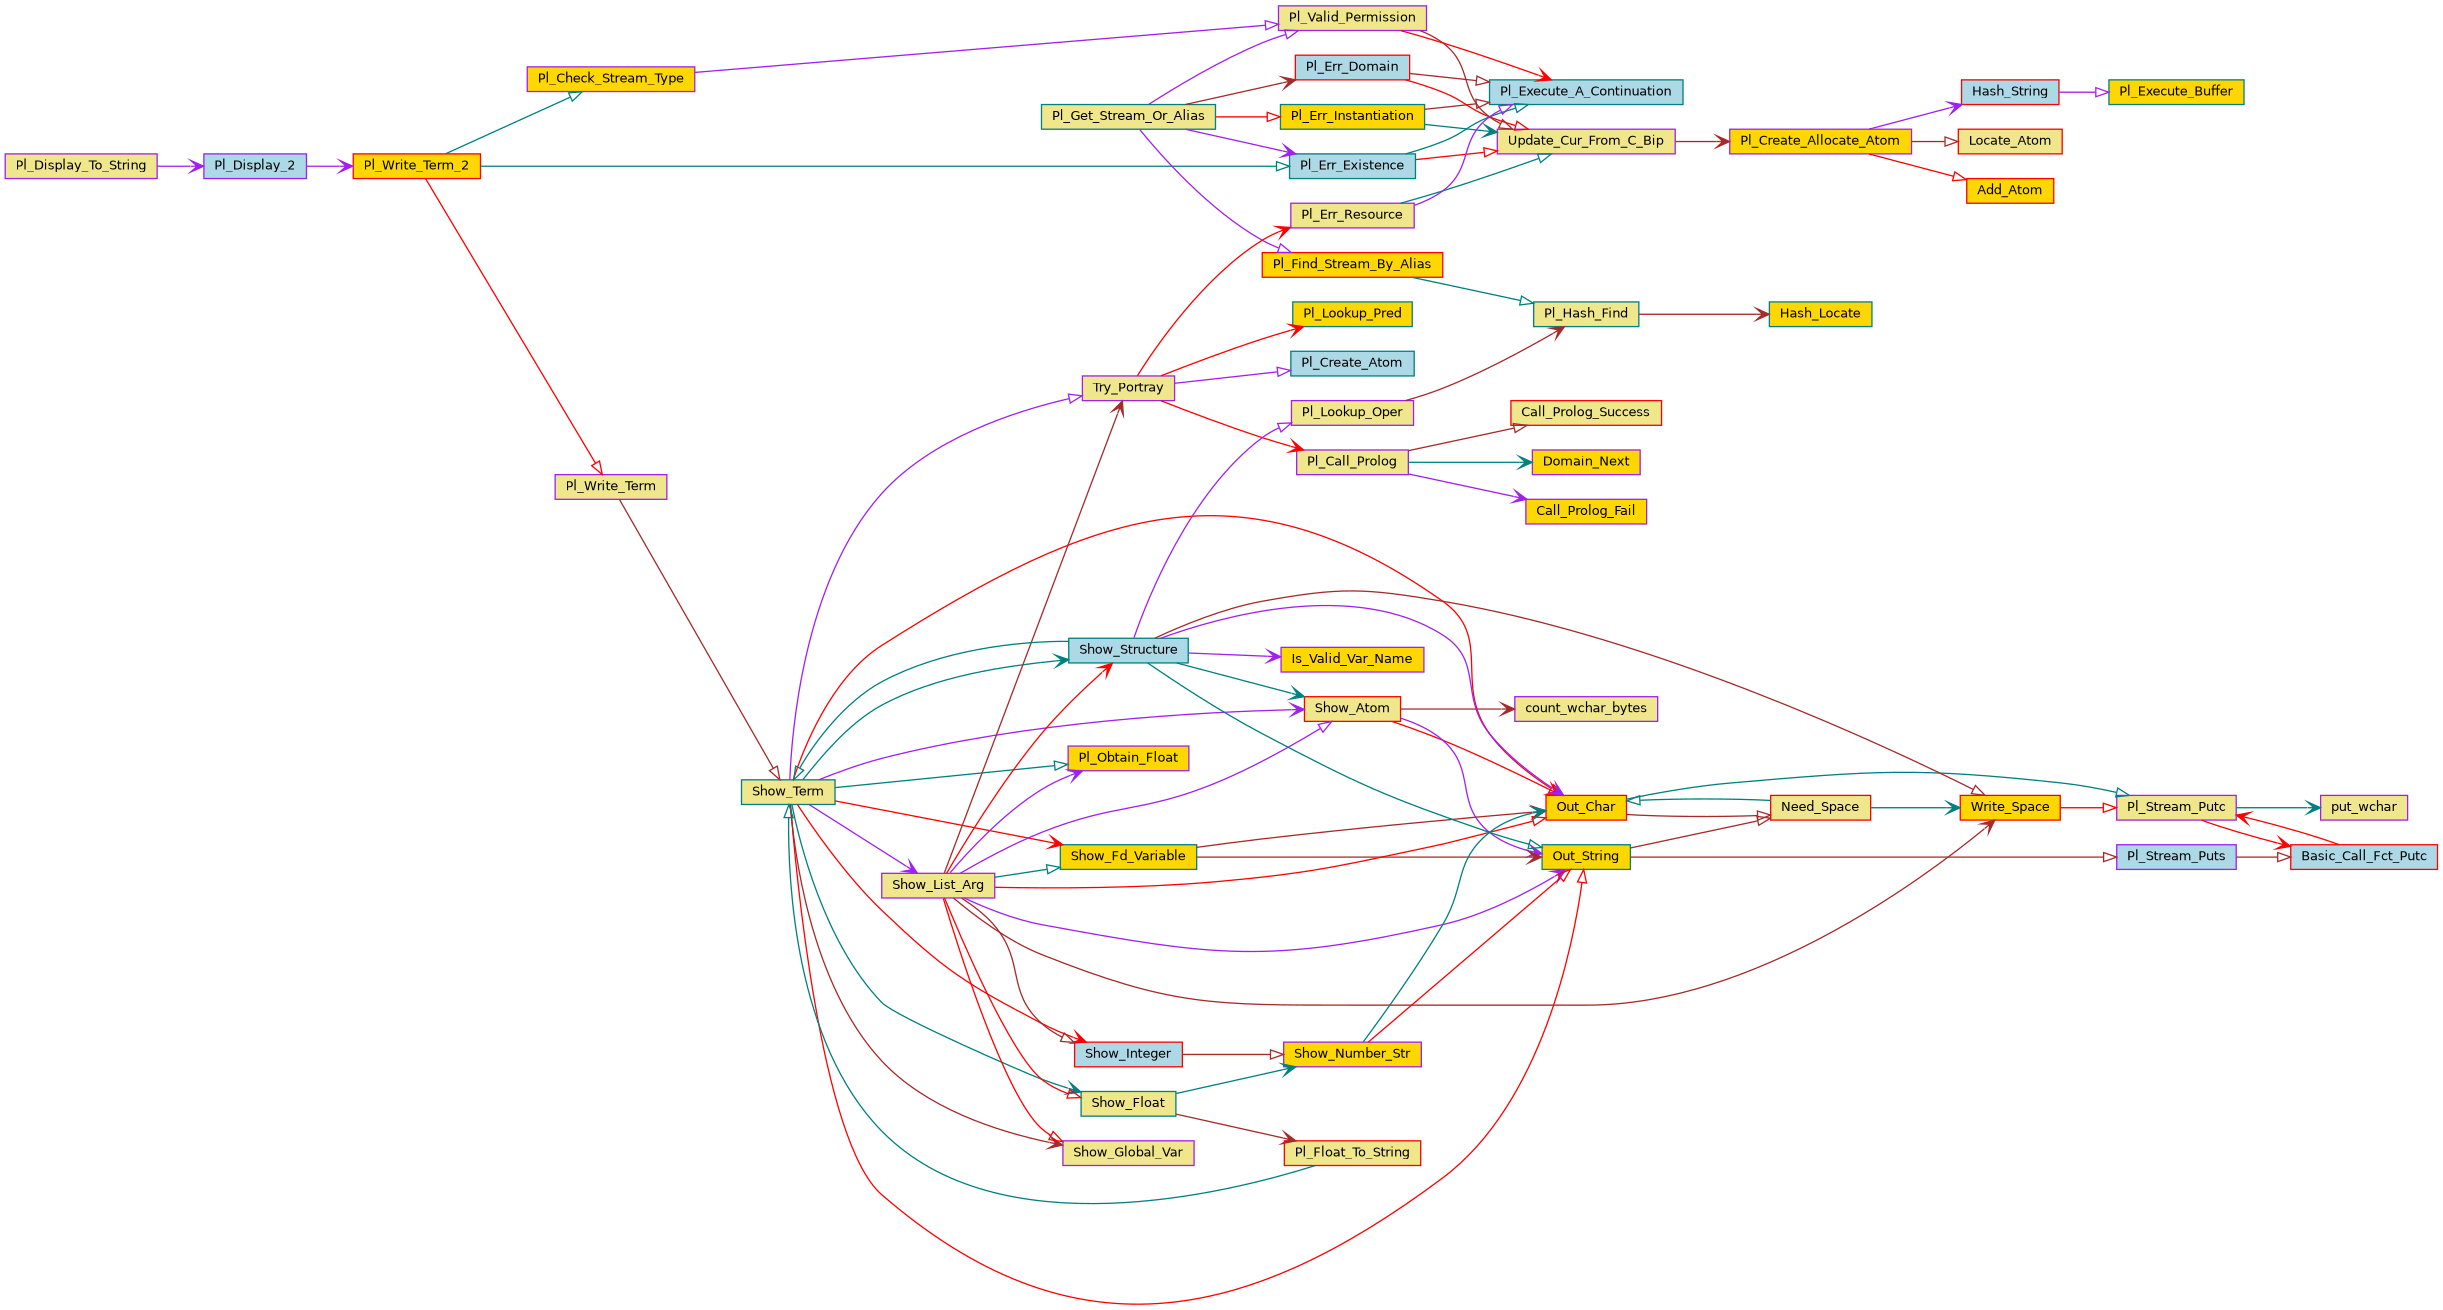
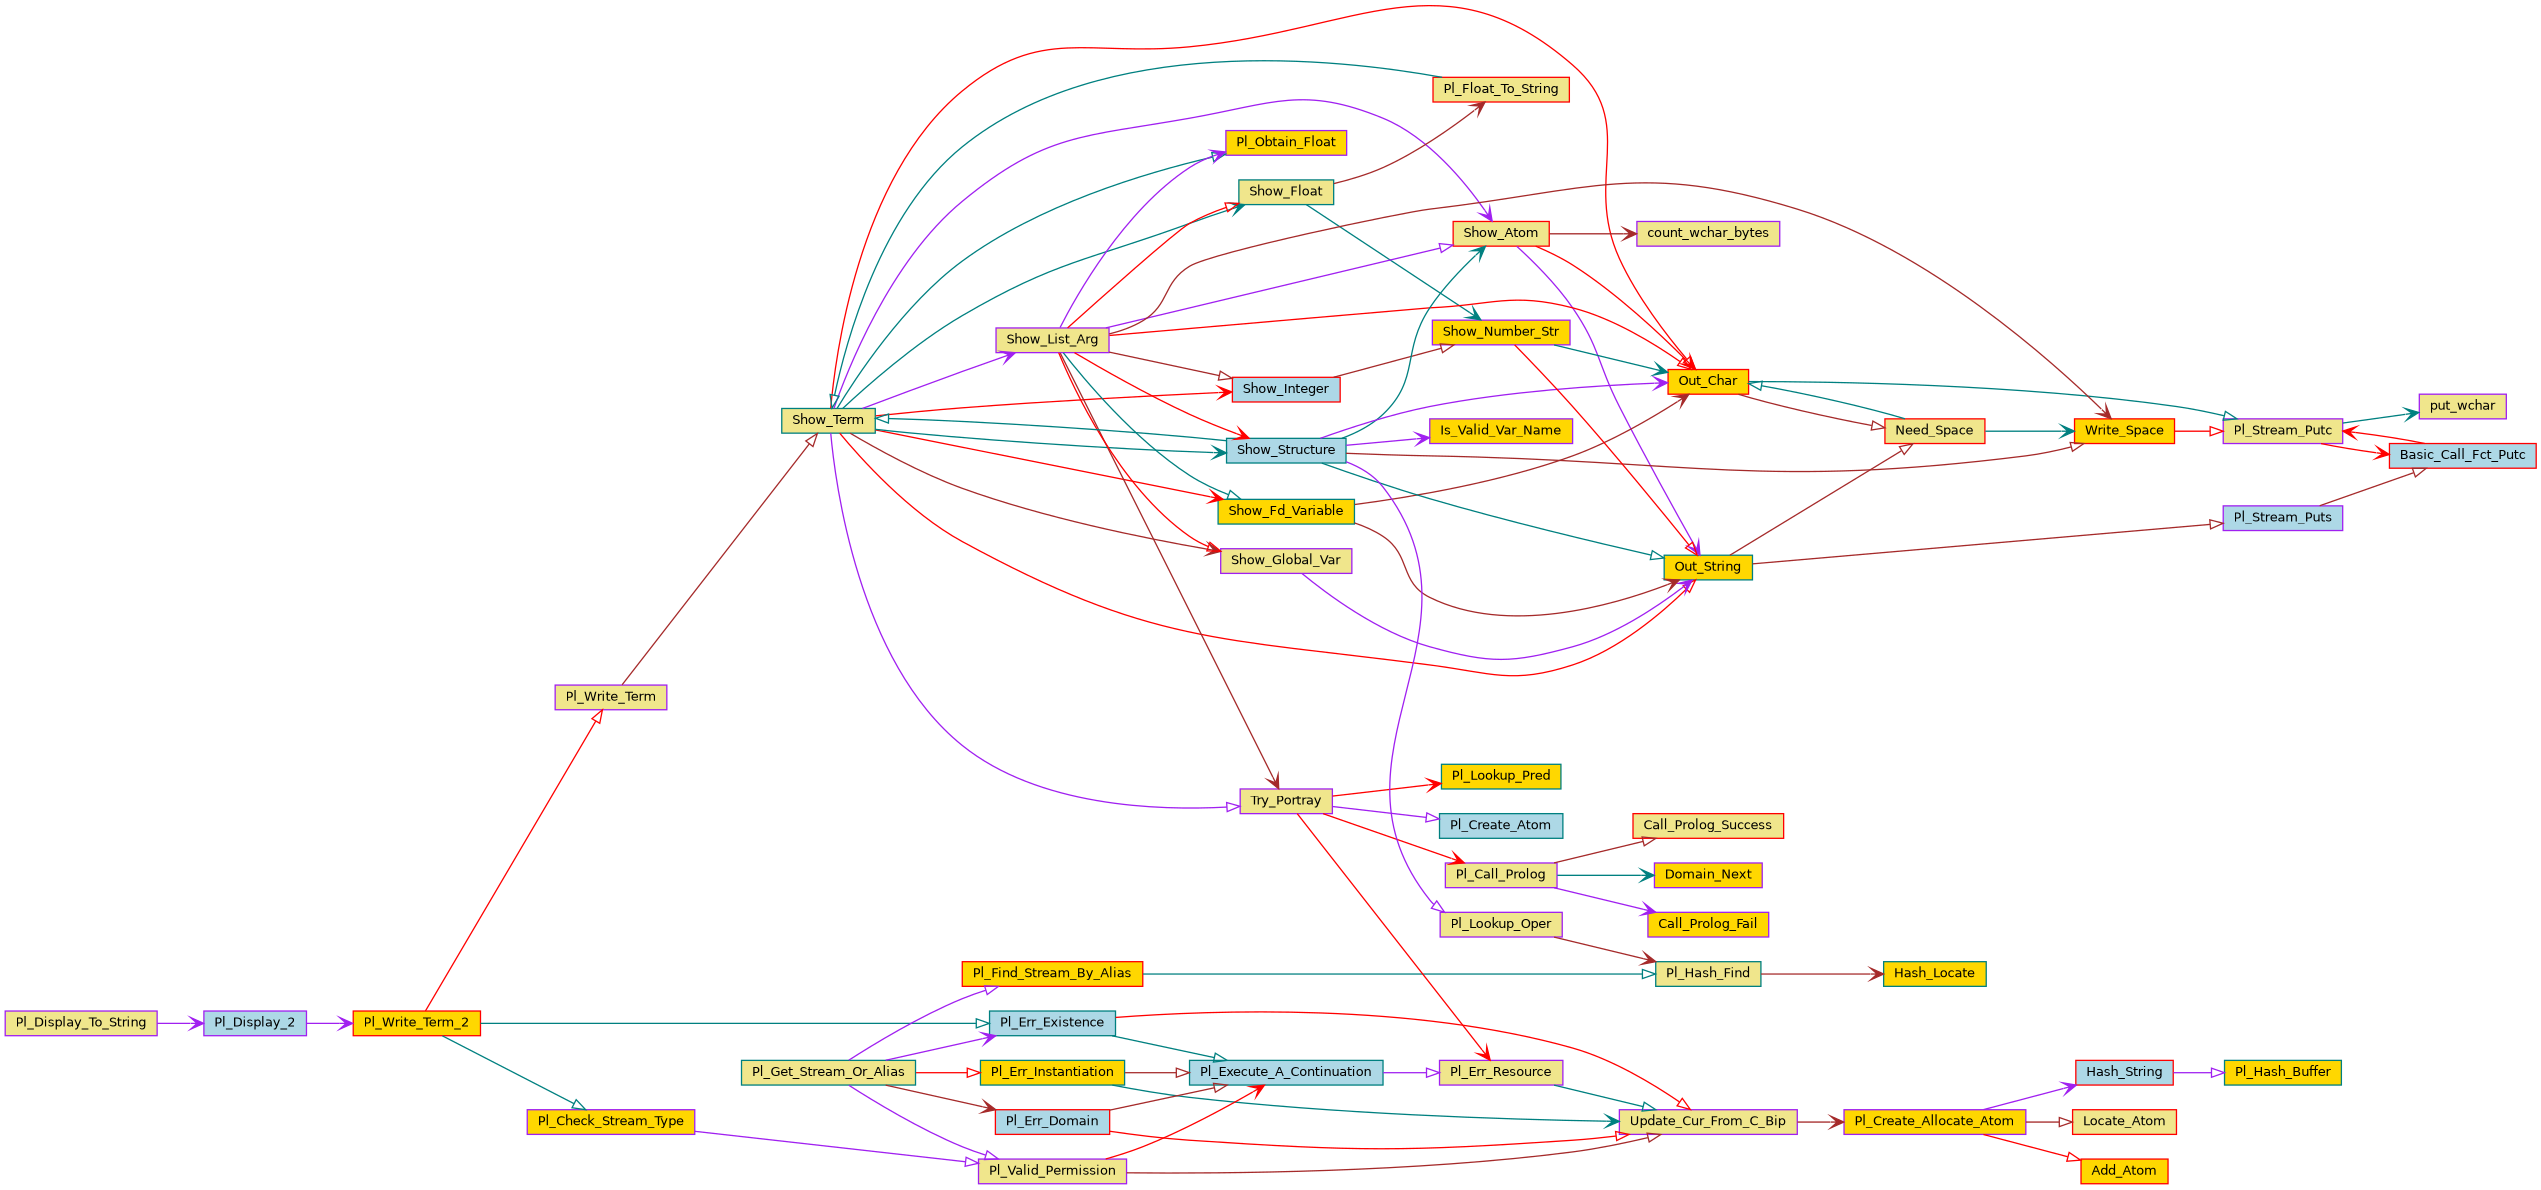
node "Pl_Execute_Buffer": label "Pl_Execute_Buffer" -> "Pl_Hash_Buffer"
edge "Pl_Err_Resource" -> "Pl_Execute_A_Continuation": reversed
edge "Show_List_Arg" -> "Out_String": now "Show_Global_Var" -> "Out_String"
